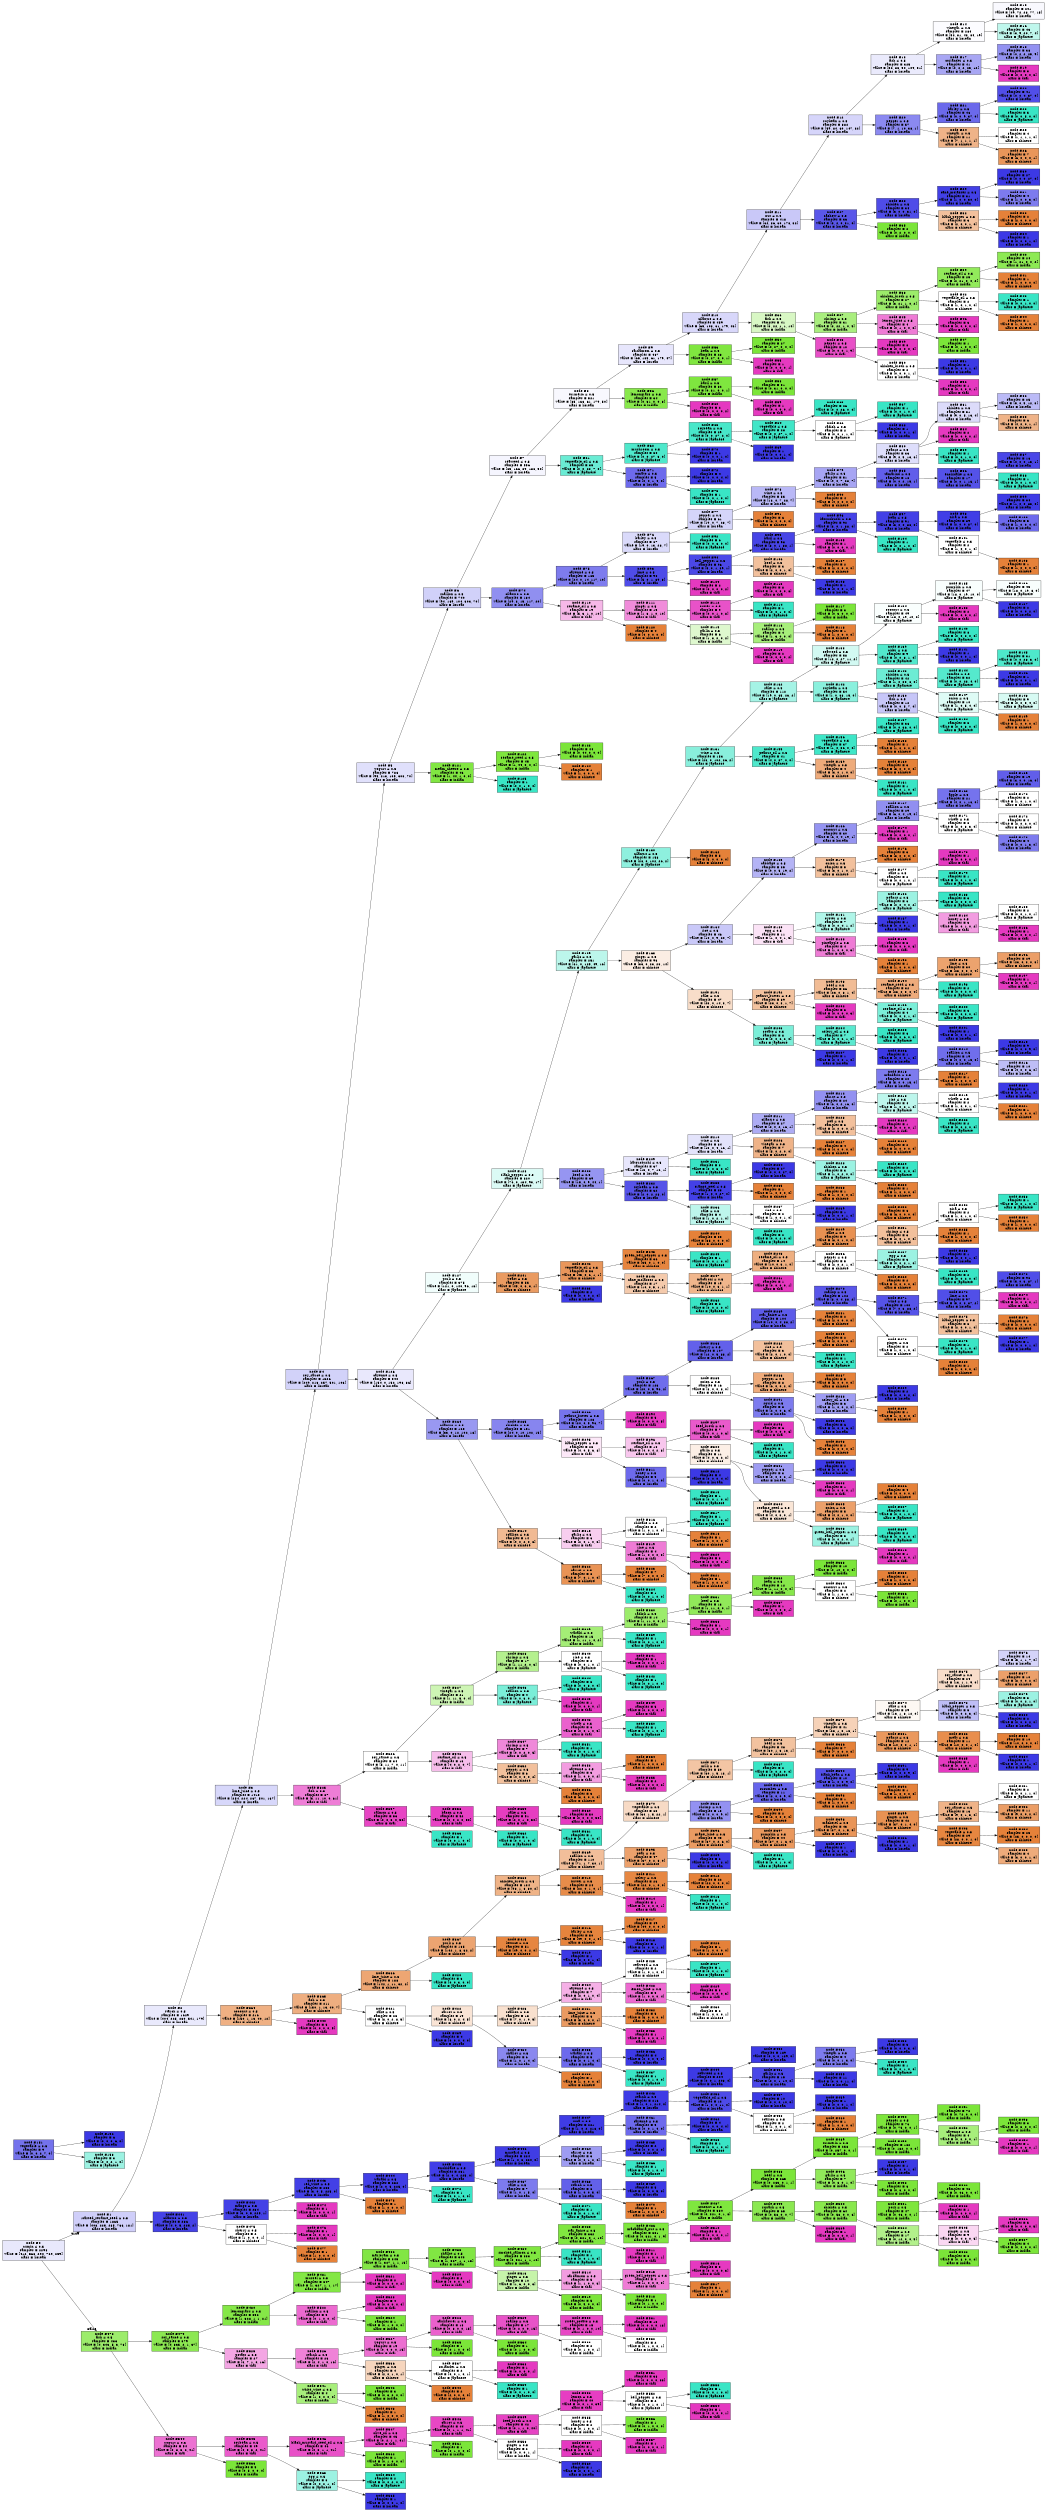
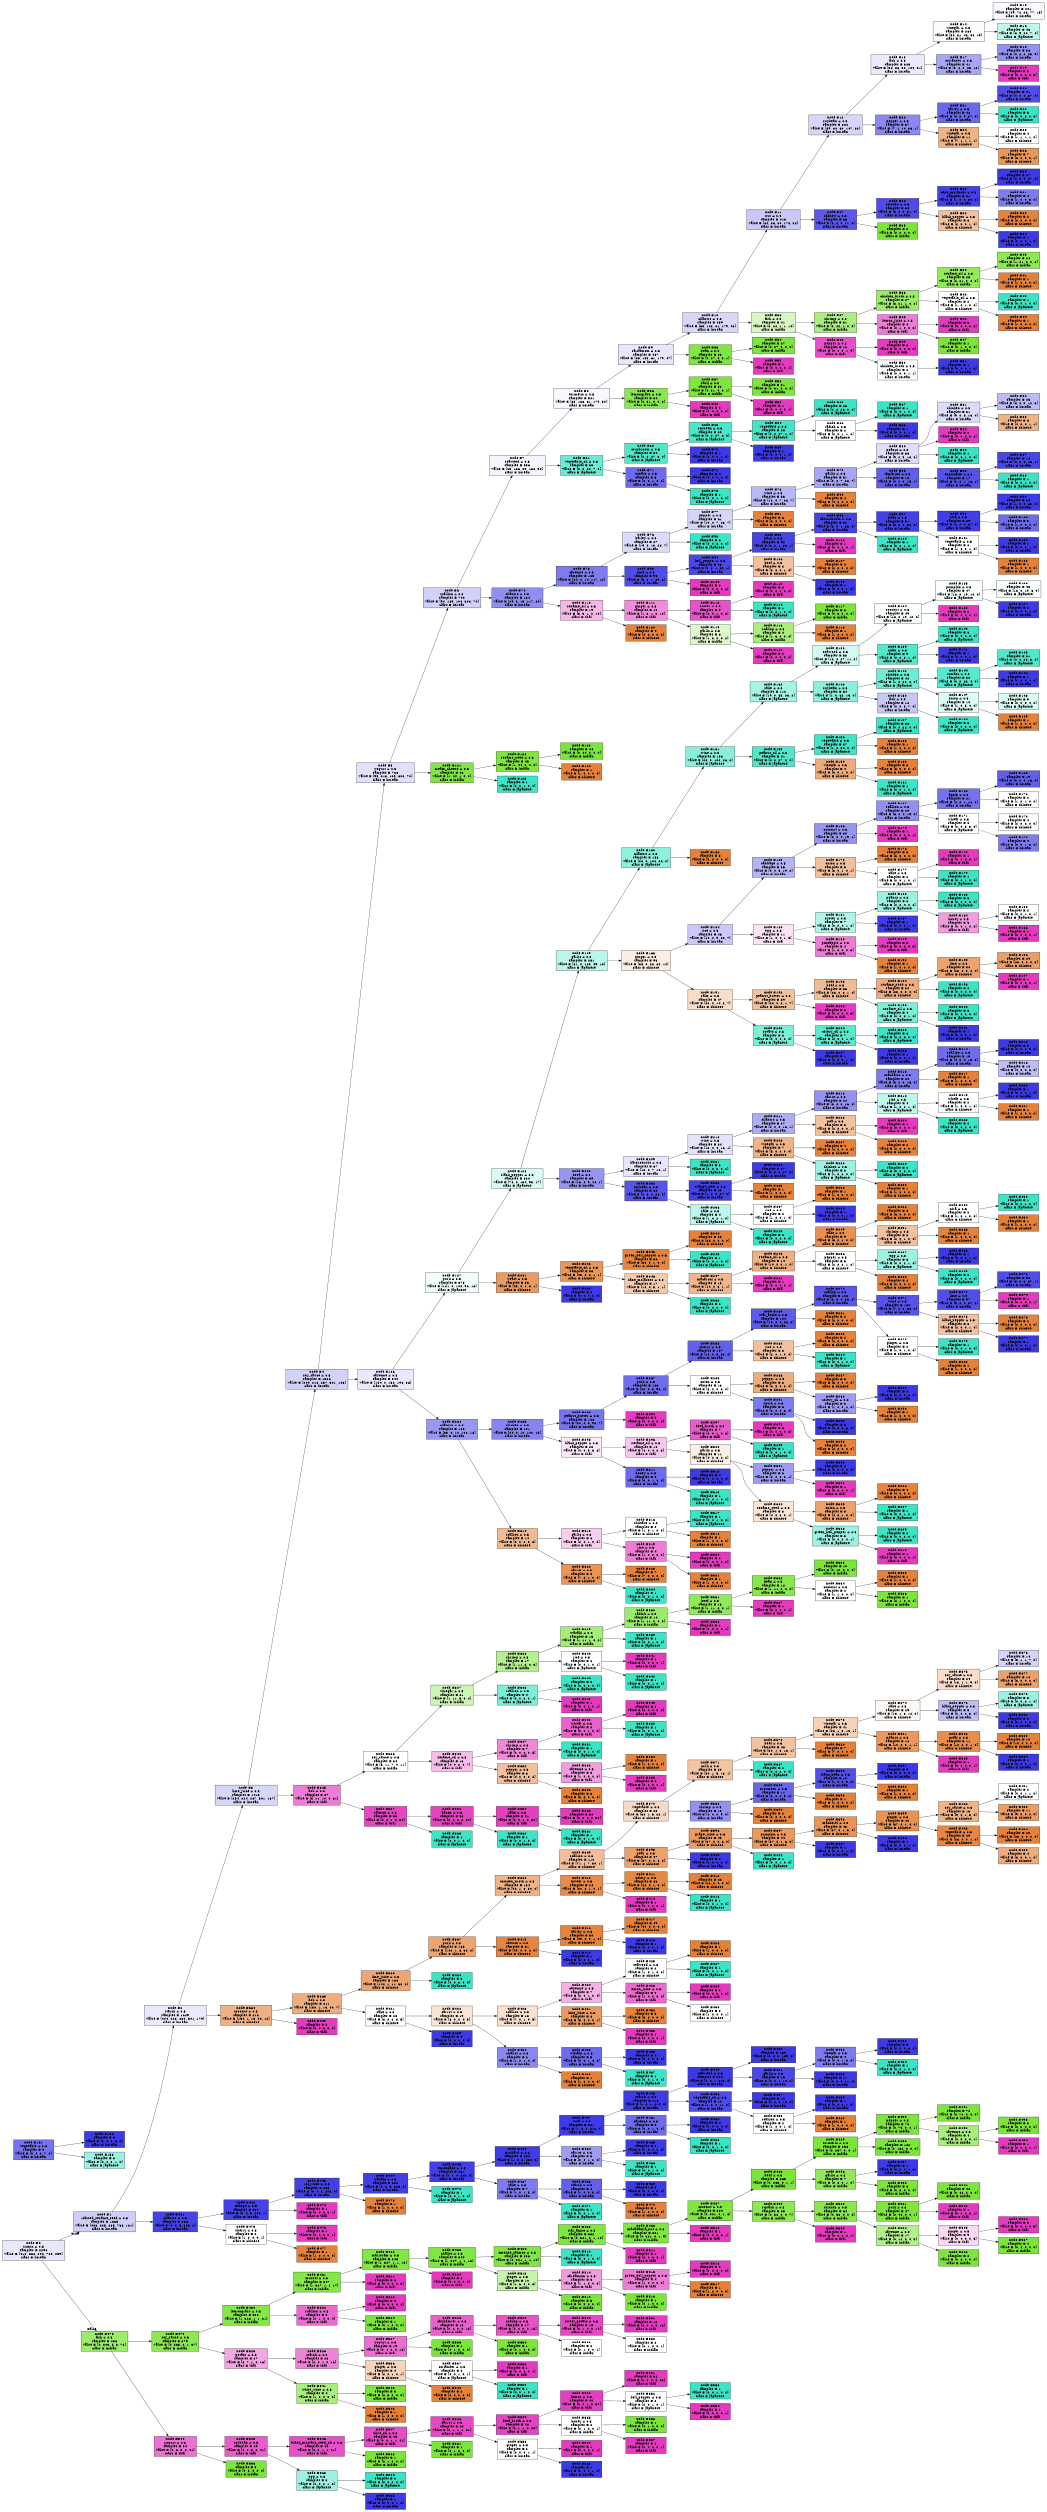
node "node #52": removed
node "node #102": added
edge "node #500" -> "node #501": added
